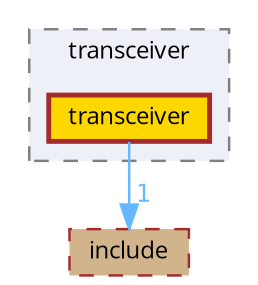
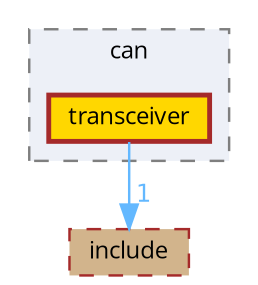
cluster "transceiver": label "transceiver" -> "can"
